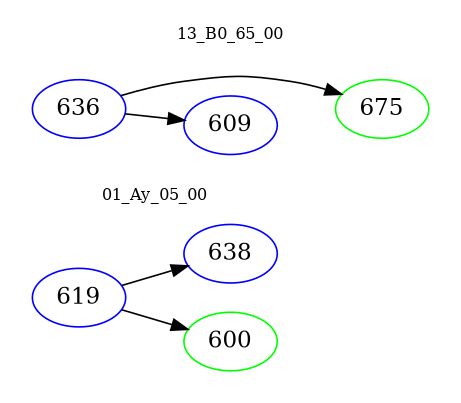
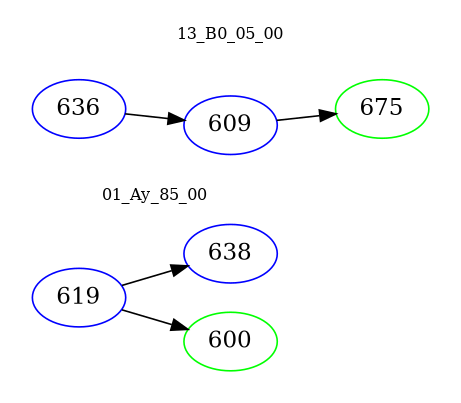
cluster "13_B0_65_00": label "13_B0_65_00" -> "13_B0_05_00"
edge "636" -> "675": now "609" -> "675"
cluster "01_Ay_05_00": label "01_Ay_05_00" -> "01_Ay_85_00"
